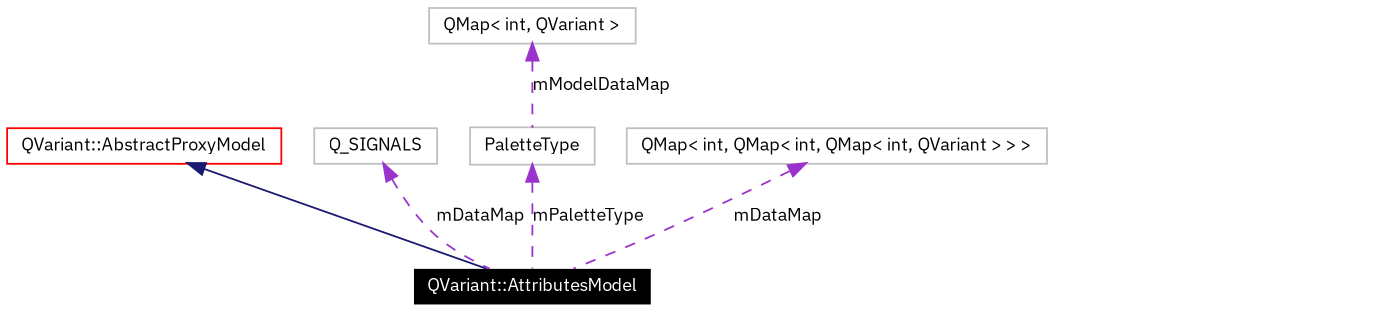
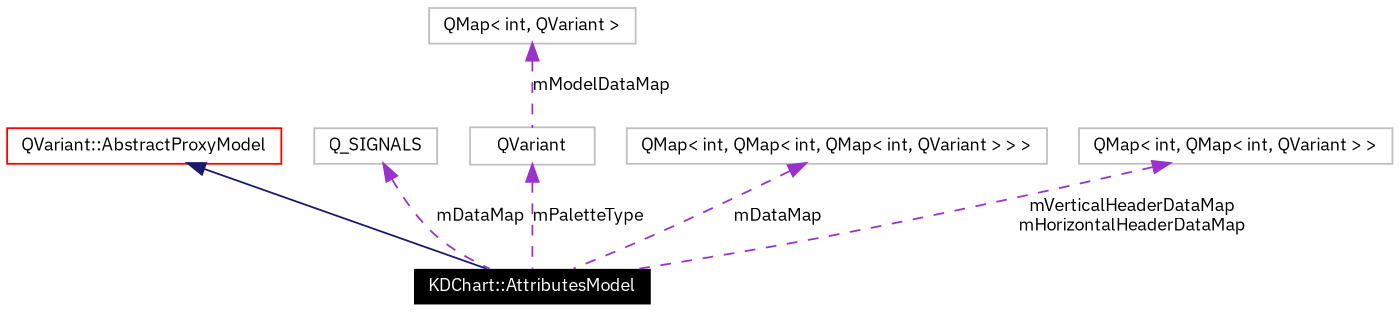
node "PaletteType": label "PaletteType" -> "QVariant"
node "QMap< int, QMap< int, QVariant > >": added
node "QVariant::AttributesModel": label "QVariant::AttributesModel" -> "KDChart::AttributesModel"
